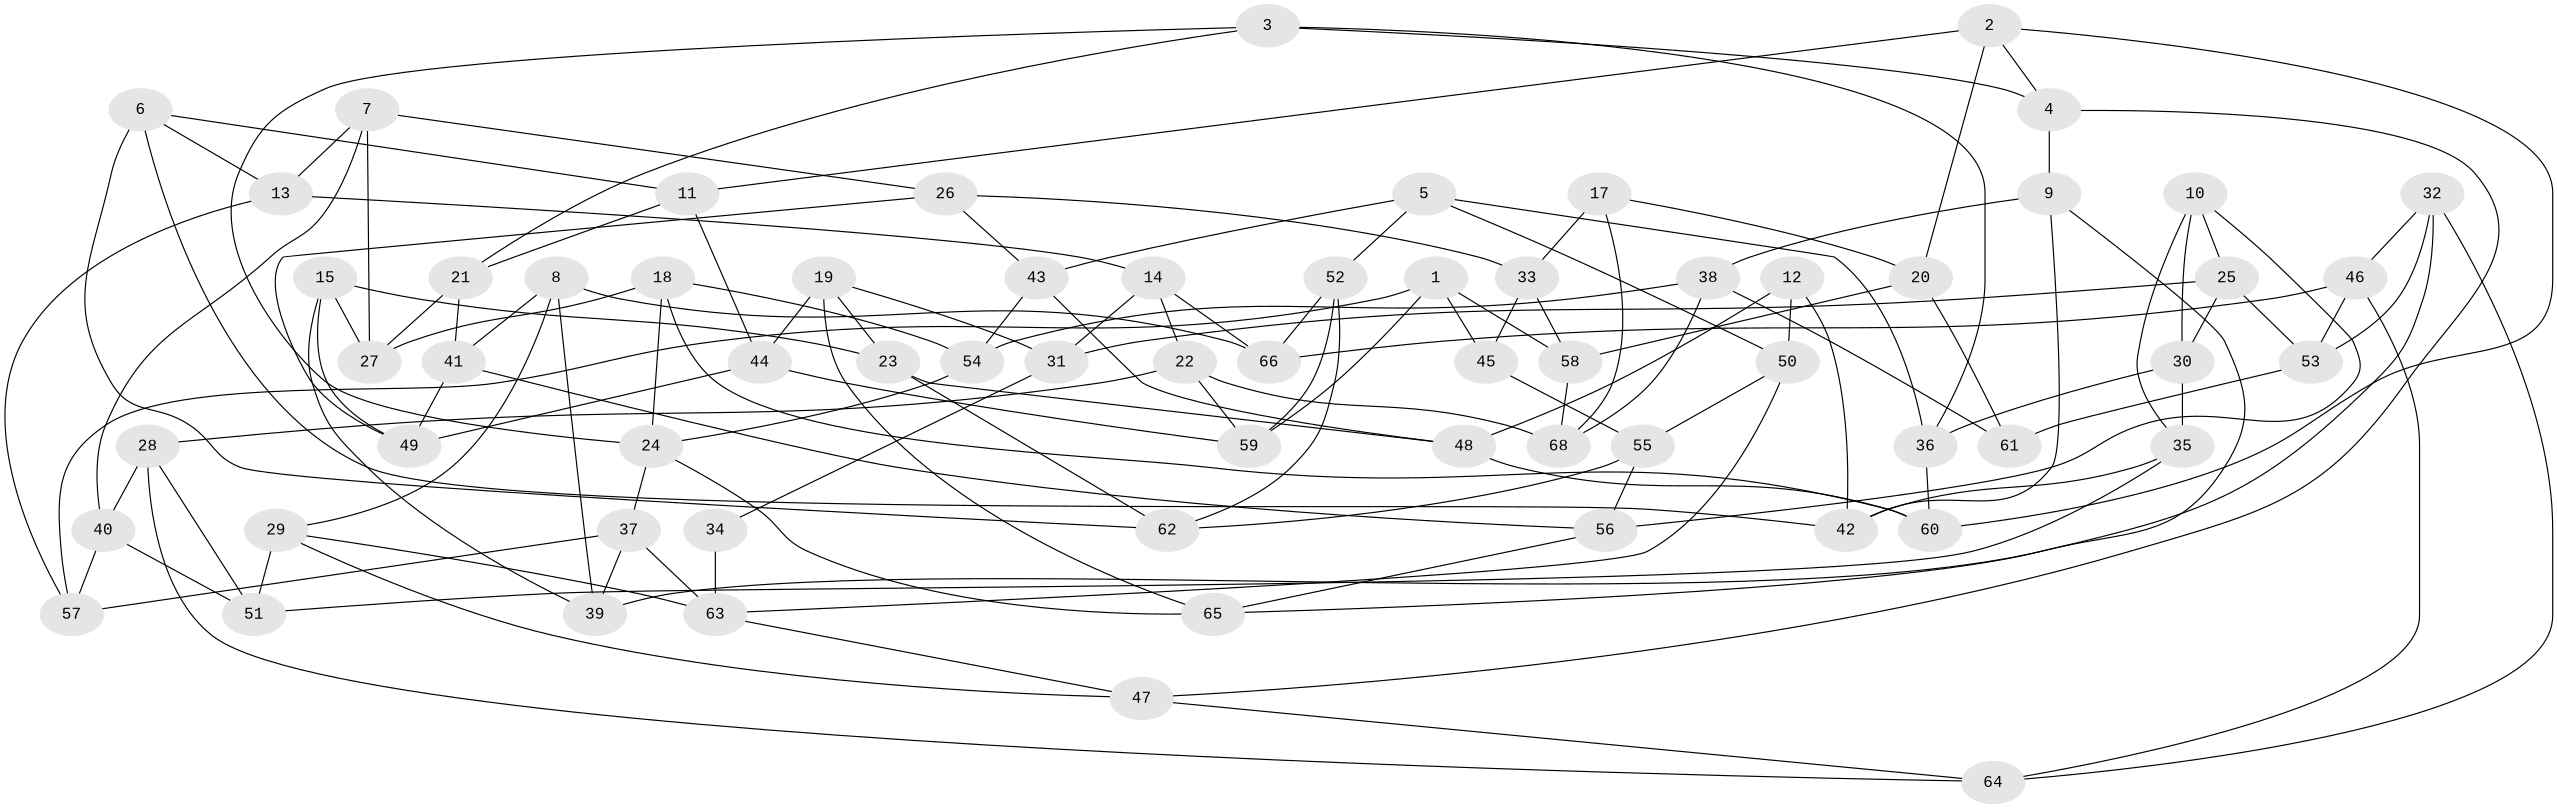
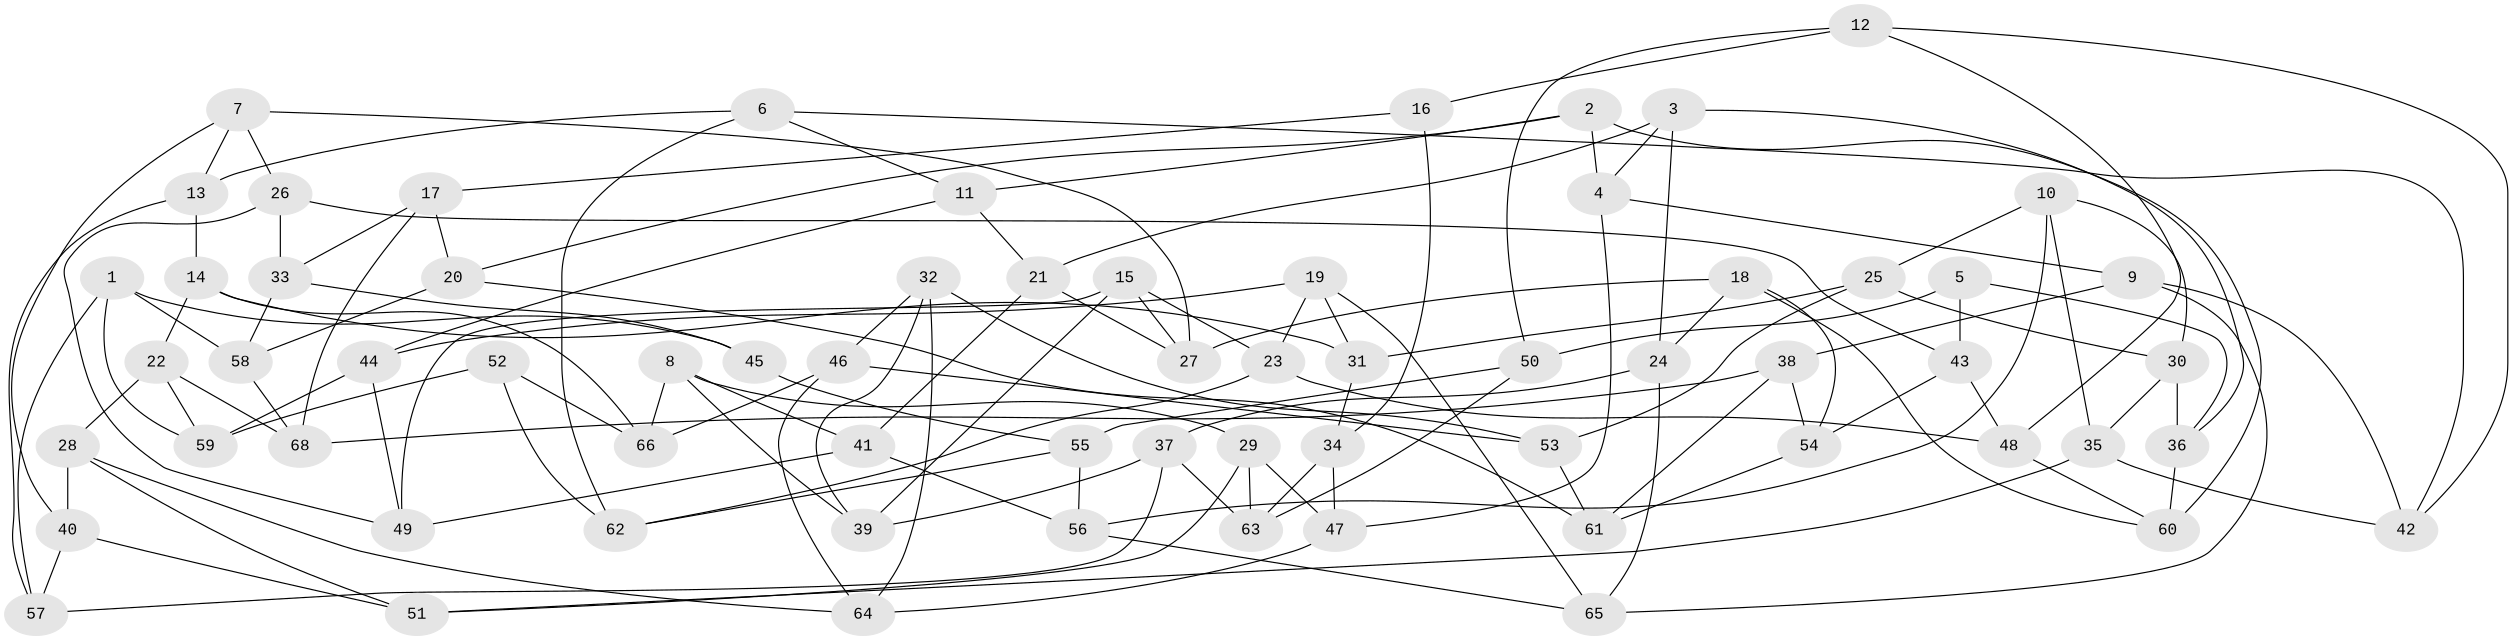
node "16": added
edge "5" -- "52": removed
edge "54" -- "24": now "54" -- "61"
edge "63" -- "47": now "34" -- "47"
